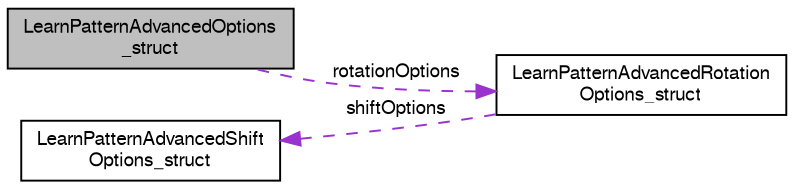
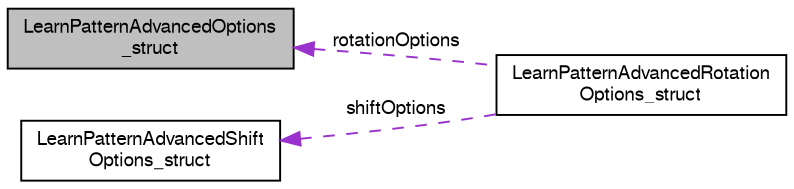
edge "LearnPatternAdvancedOptions _struct" -> "LearnPatternAdvancedRotation Options_struct": reversed
